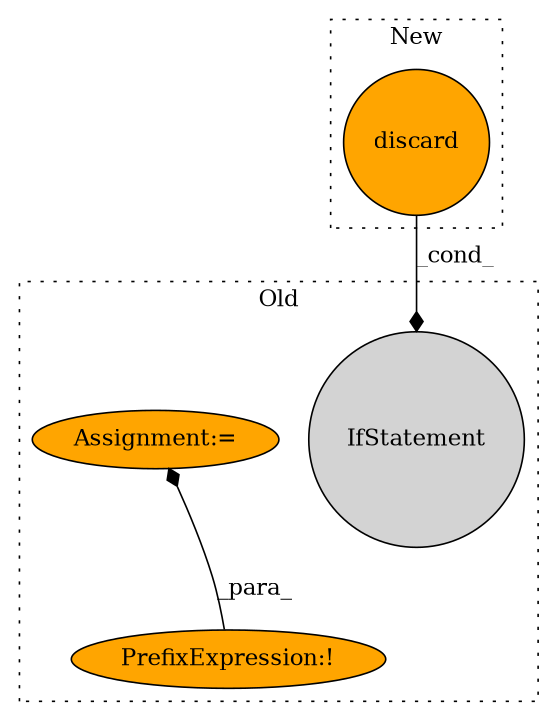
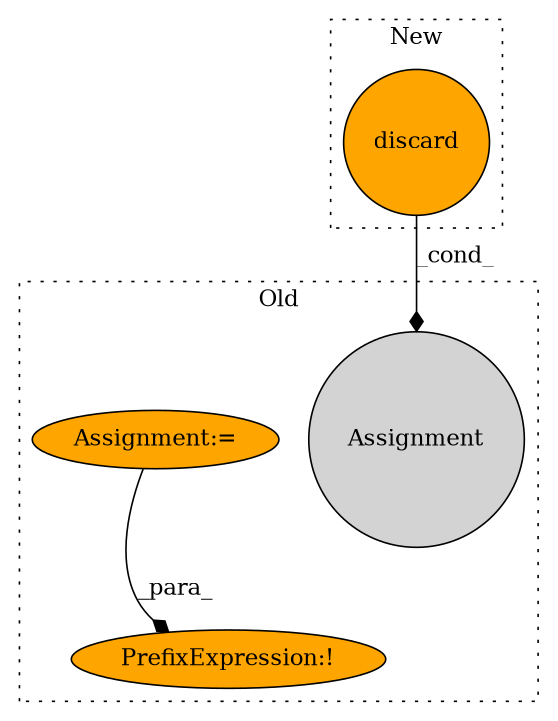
node "IfStatement": label "IfStatement" -> "Assignment"
edge "PrefixExpression:!" -> "Assignment:=": reversed
